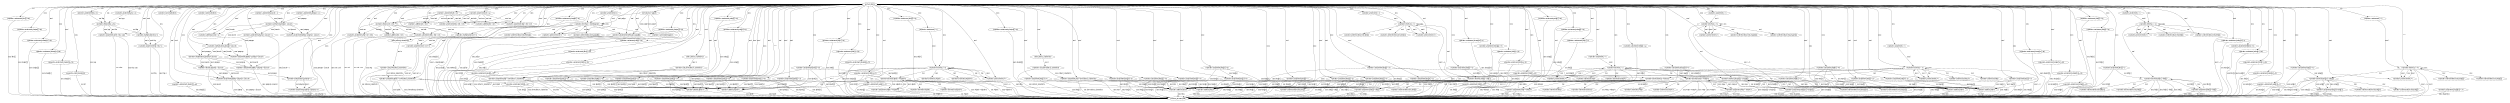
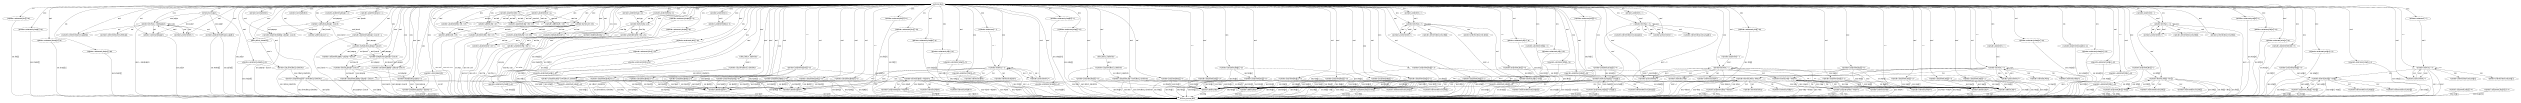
edge "(<operator>.assignment,i=0)" -> "(<operator>.lessThan,i < sizeof(pajiipf))": now "(<operator>.assignment,i=0)" -> "(<operator>.assignment,ildn[2] = 47)"
edge "(METHOD,doph)" -> "(<operator>.assignment,eubq[1] = 74)": now "(METHOD,doph)" -> "(<operator>.indirectIndexAccess,pajiipf[i])"
